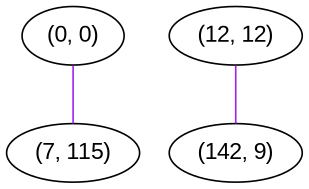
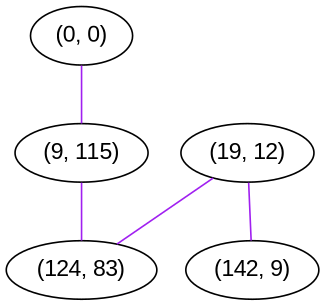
node "(12, 12)": label "(12, 12)" -> "(19, 12)"
node "(7, 115)": label "(7, 115)" -> "(9, 115)"
node "(124, 83)": added
